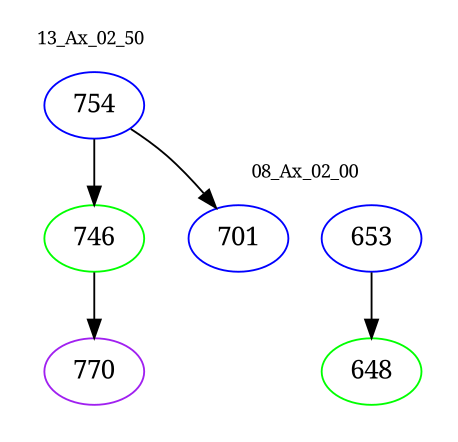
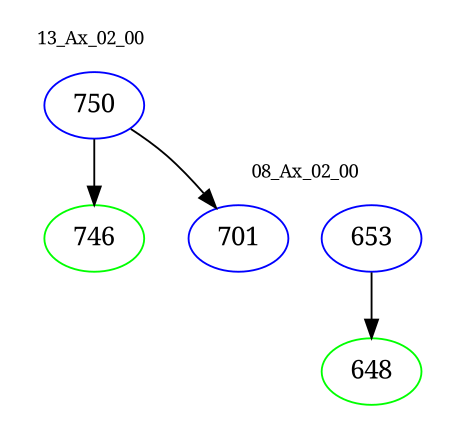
cluster "13_Ax_02_50": label "13_Ax_02_50" -> "13_Ax_02_00"
node "754": label "754" -> "750"
node "770": removed
